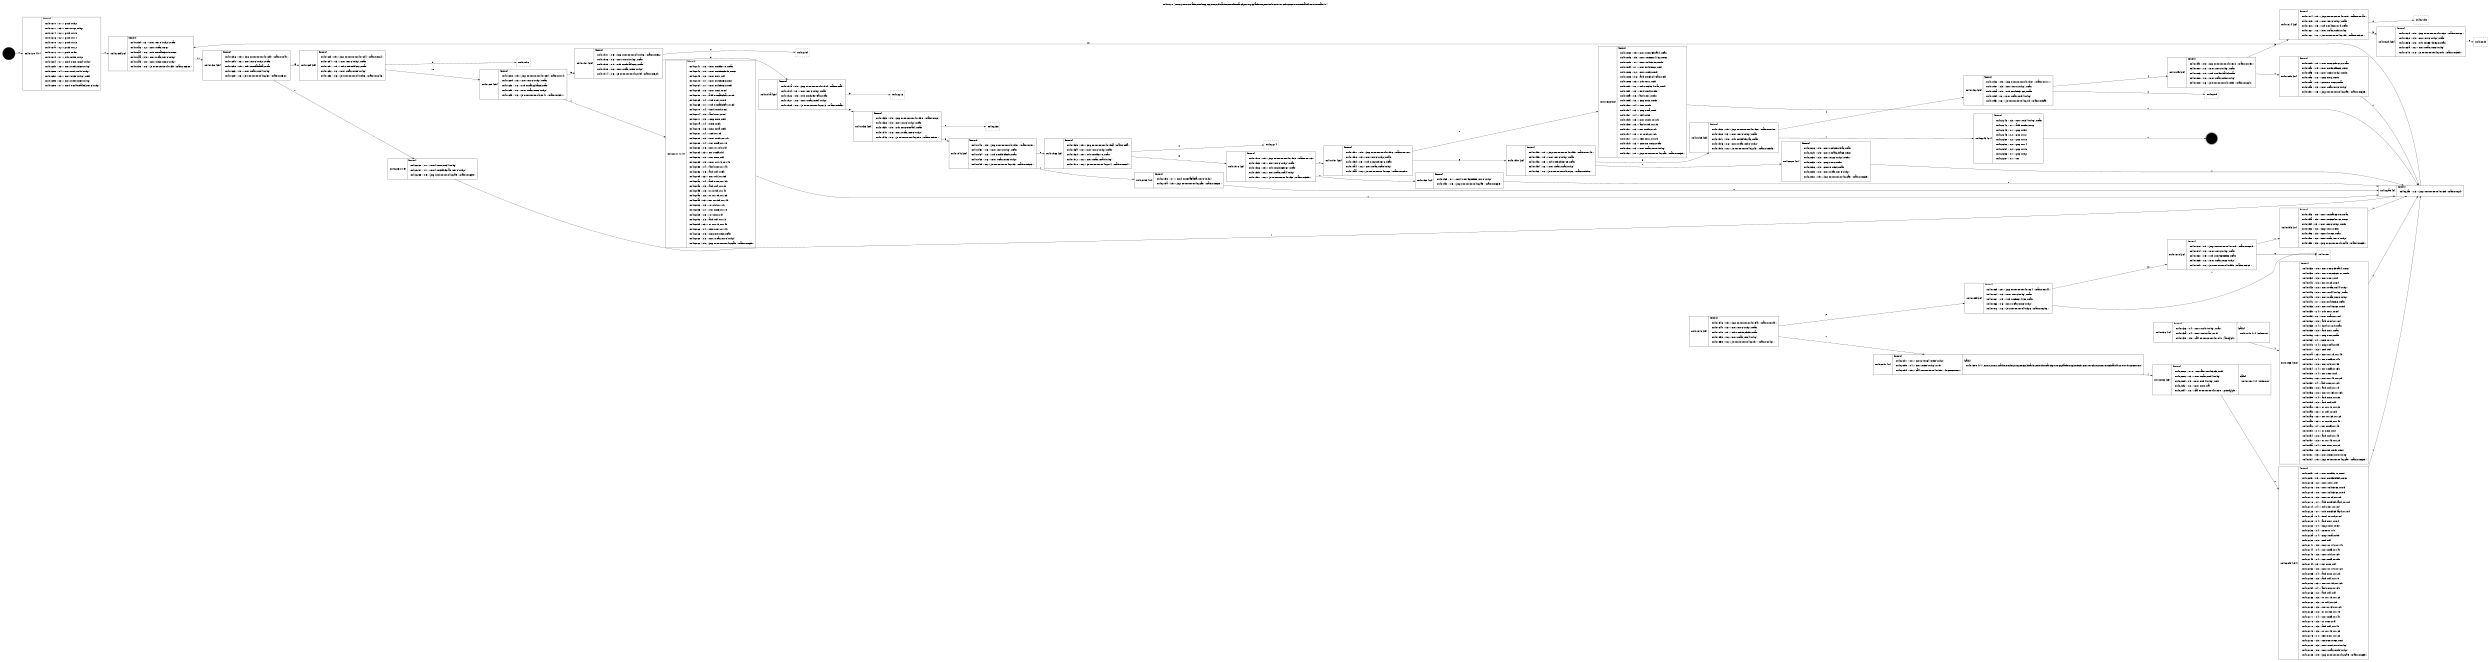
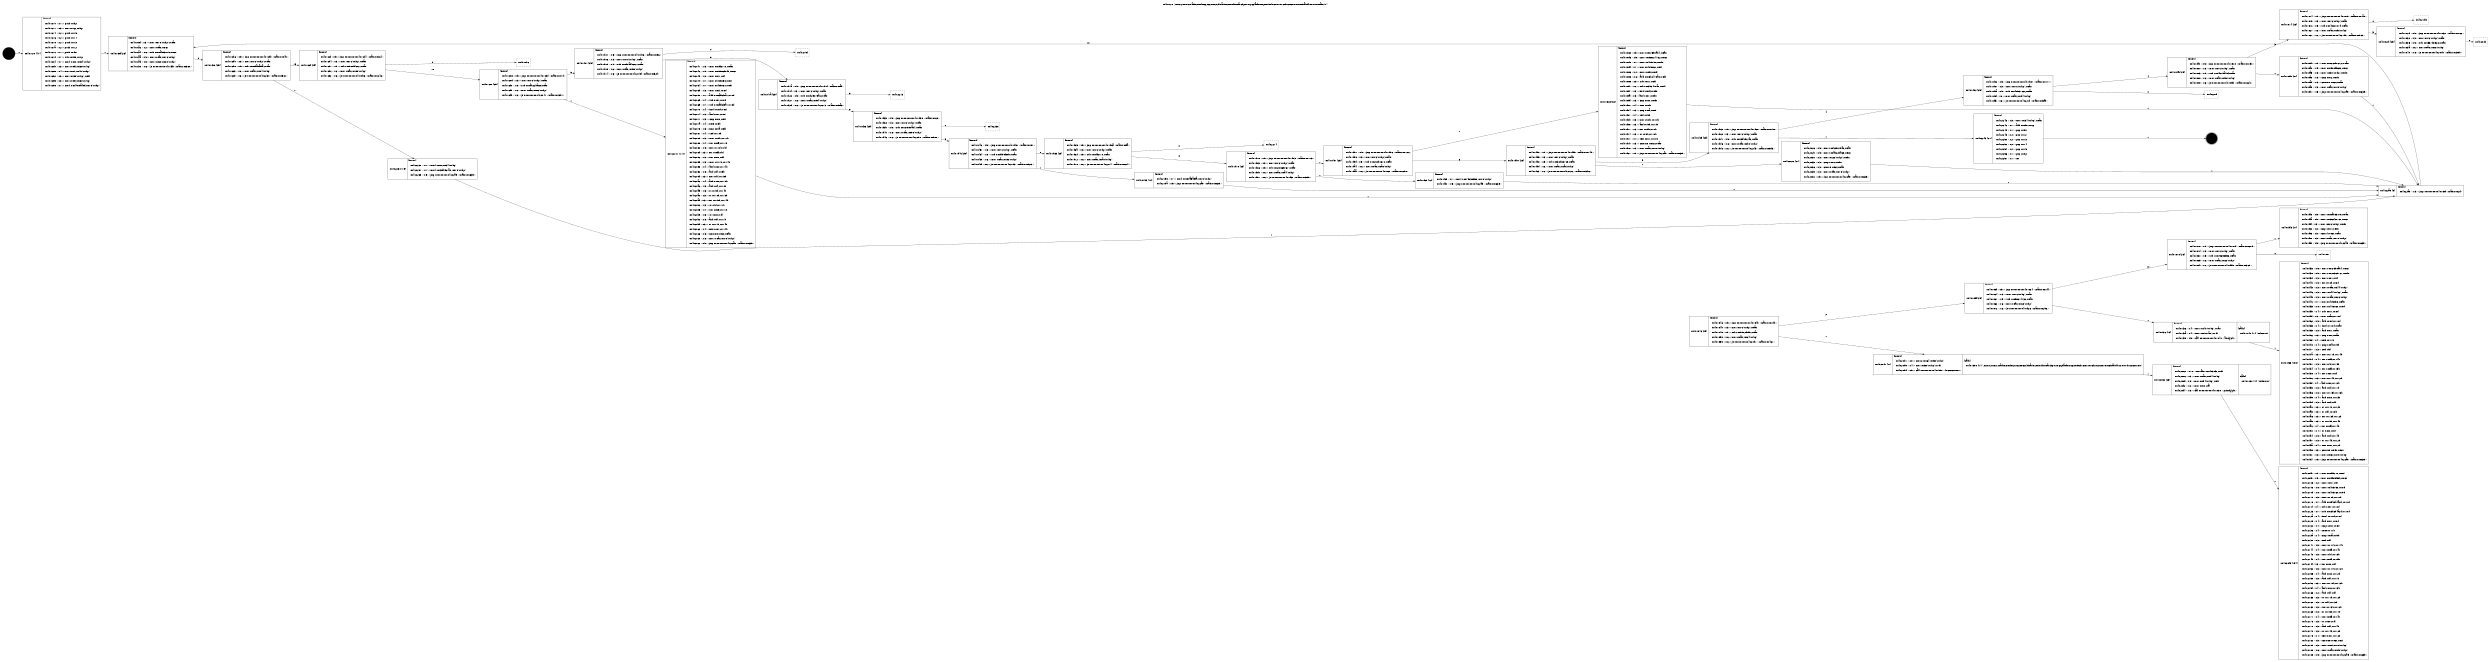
edge "0x401c9f [23]" -> "0x401cb6 [25]": label " 11" -> " 2"
edge "0x401fd5 [27]" -> "0x4022a9 [5]": removed, label "1"
edge "0x401f33 [150]" -> "0x4022a9 [5]": removed, label "1"
edge "0x401e5f [25]" -> "0x401e91": now "0x401e5f [25]" -> "0x401f26 [13]"
edge "0x4020f9 [154]" -> "0x4022a9 [5]": removed, label "1"
